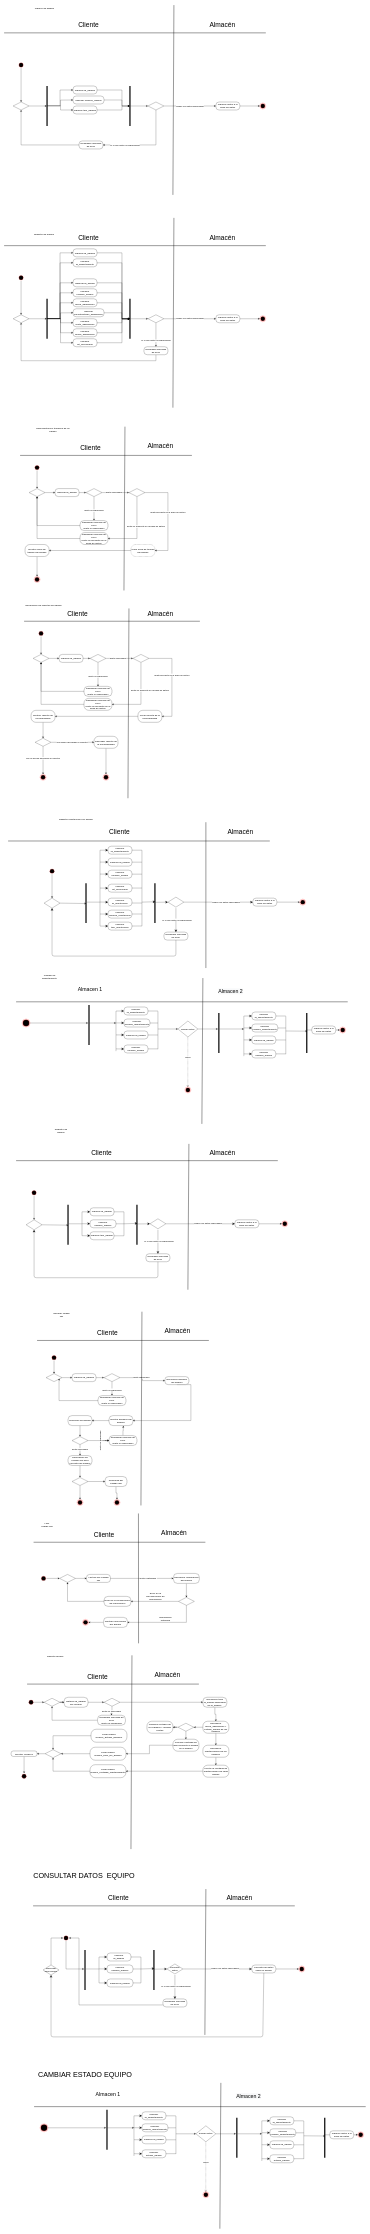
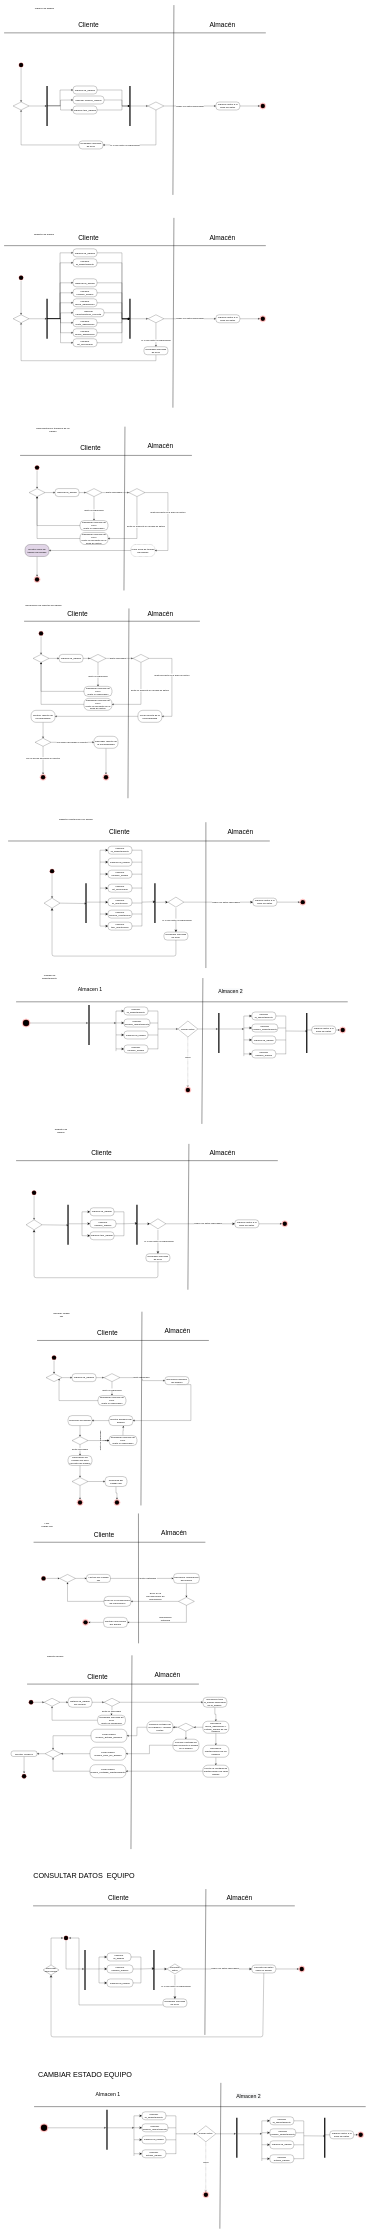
node "Ingresar caracteristicas_adquisicion": label "Ingresar caracteristicas_adquisicion" -> "Ingresar caracteristicas_consulta"
node "Mostrar linea de tiempo del equipo": fillcolor #ffffff -> #e1d5e7
node "Obtener id_edificio del usuario": moved (76, 1703) -> (80, 1703)
edge "Clasificar estados de los equipos y realizar conteo" -> "Crear grafico Grafico_Estado_Equipos": added
